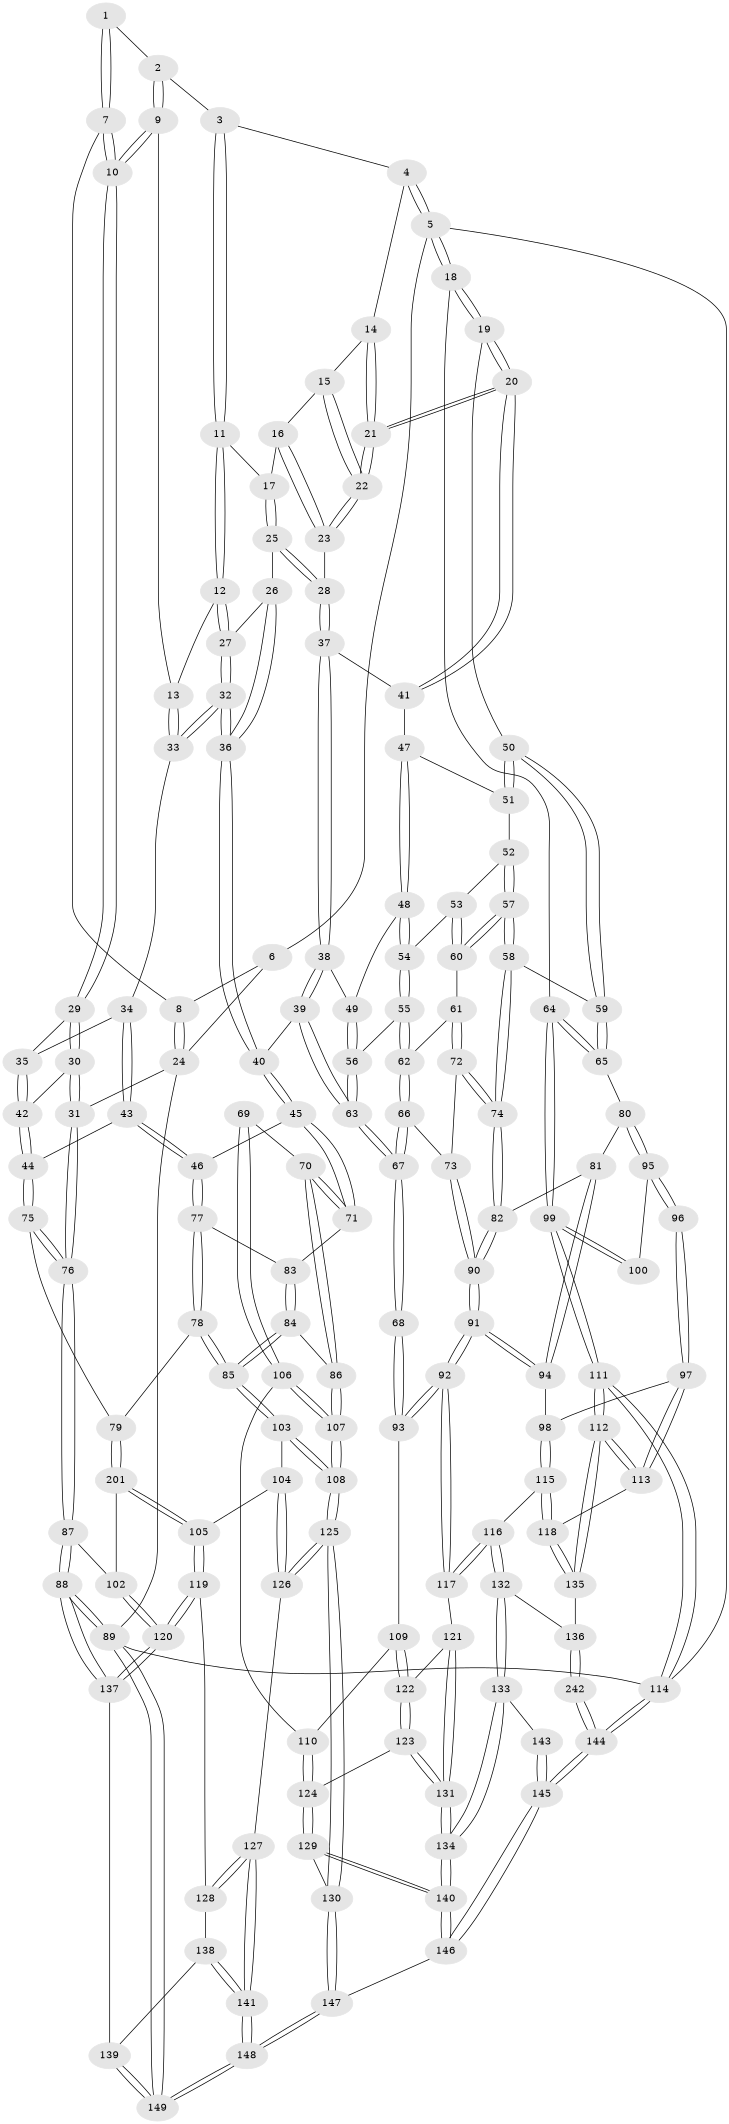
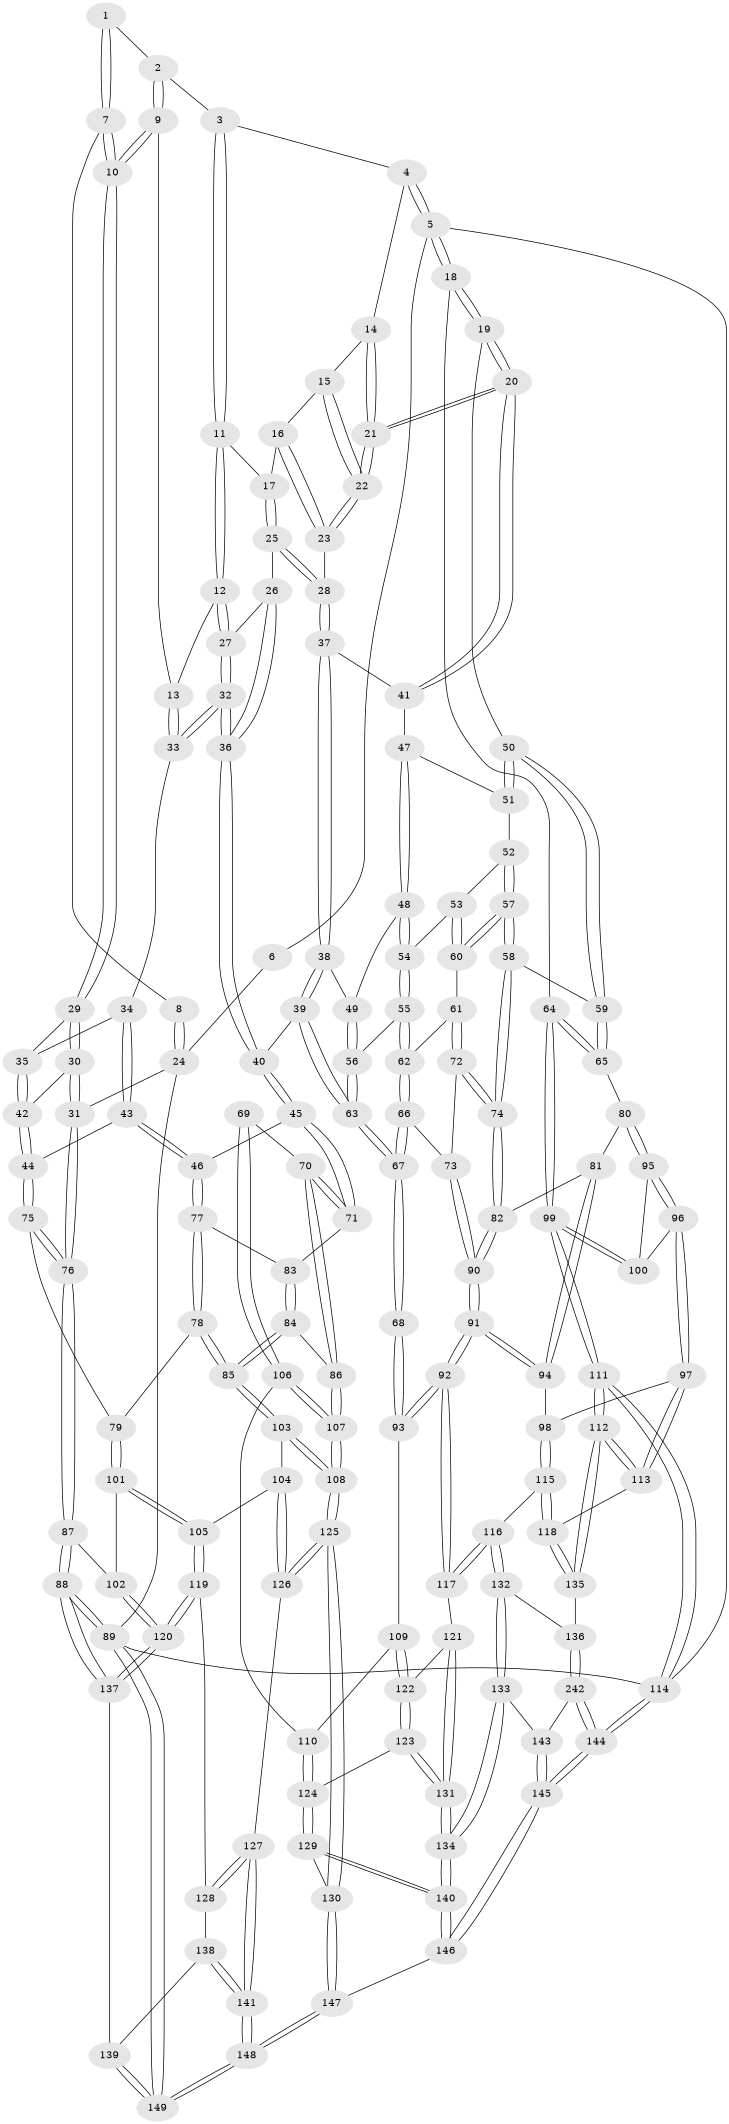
edge "6" -- "8": removed
edge "96" -- "100": added
node "201": label "201" -> "101"
edge "242" -- "143": added
